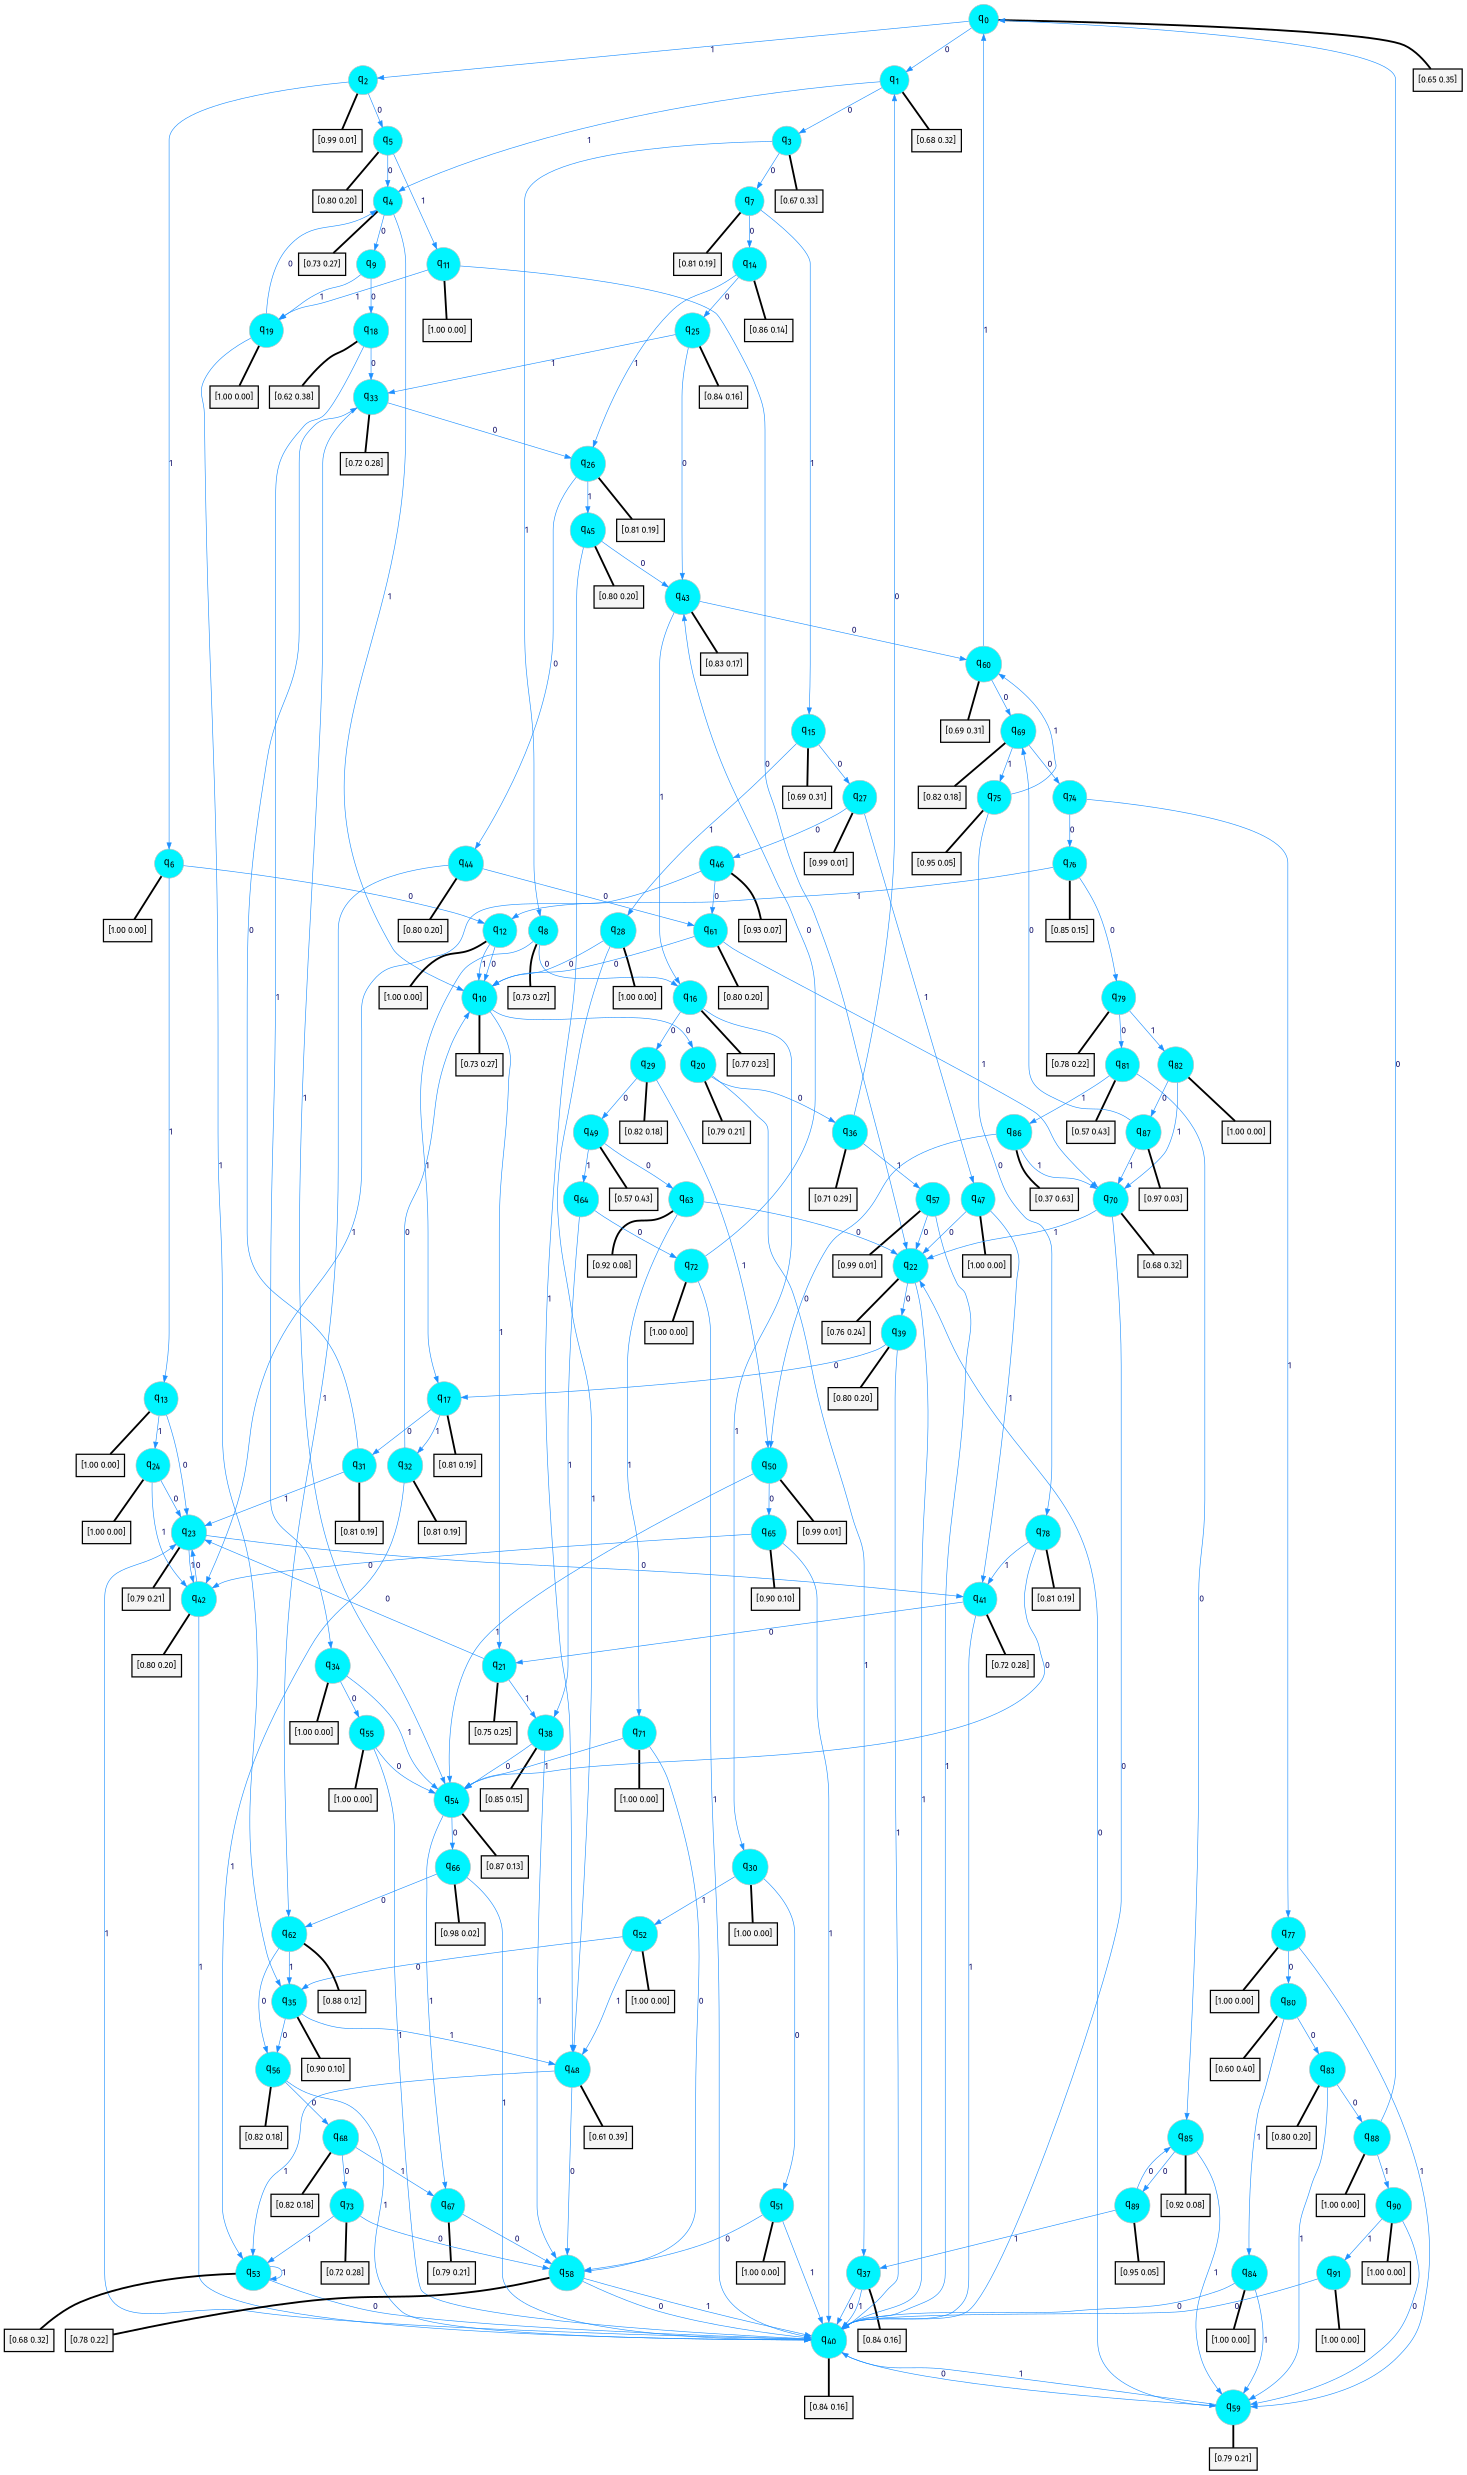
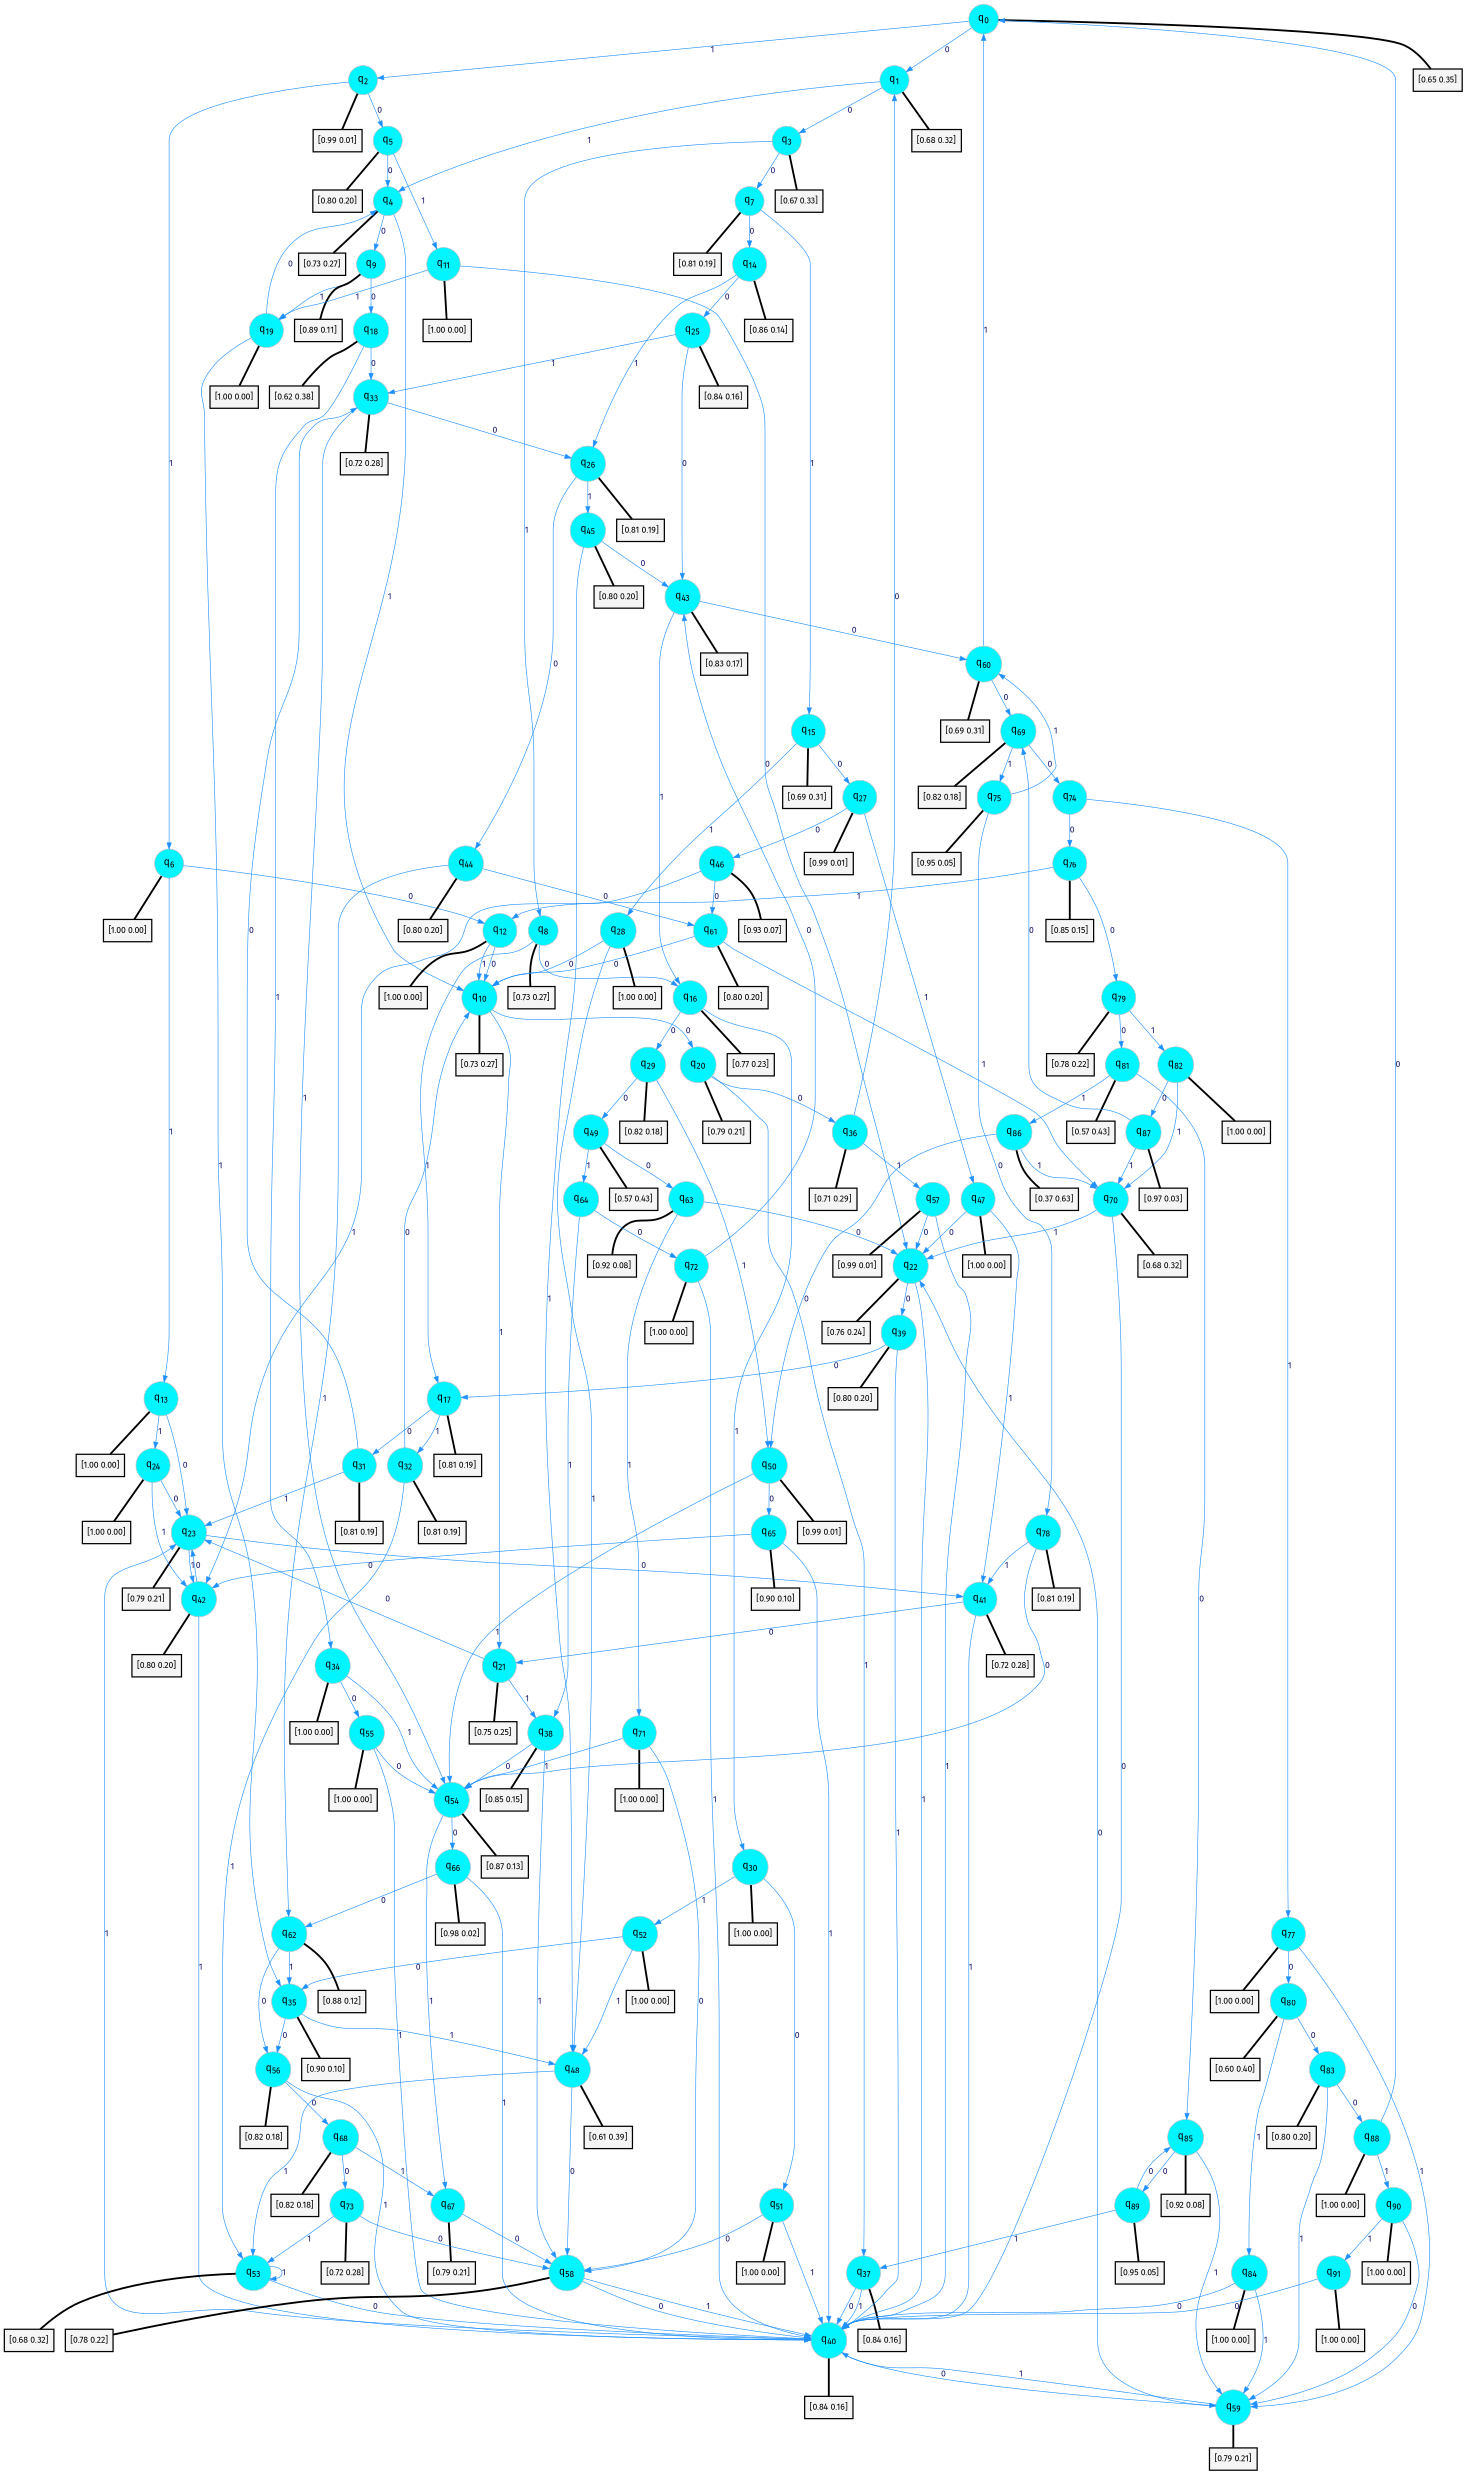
node "[0.89 0.11]": added
